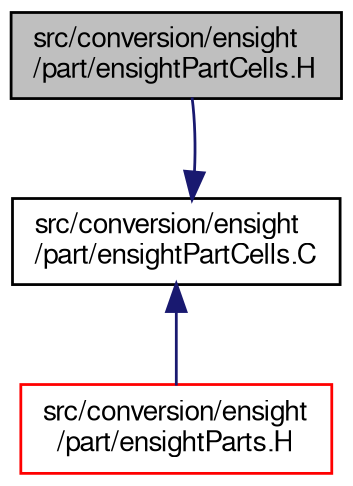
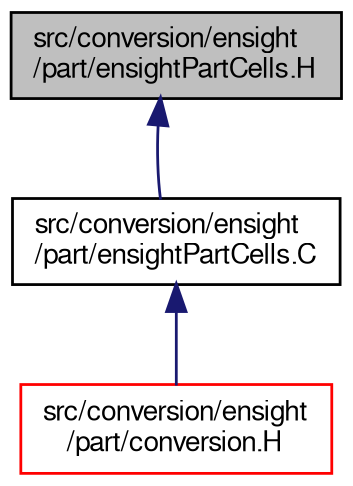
edge "src/conversion/ensight /part/ensightPartCells.H" -> "src/conversion/ensight /part/ensightPartCells.C": reversed
node "src/conversion/ensight /part/ensightParts.H": label "src/conversion/ensight /part/ensightParts.H" -> "src/conversion/ensight /part/conversion.H"
